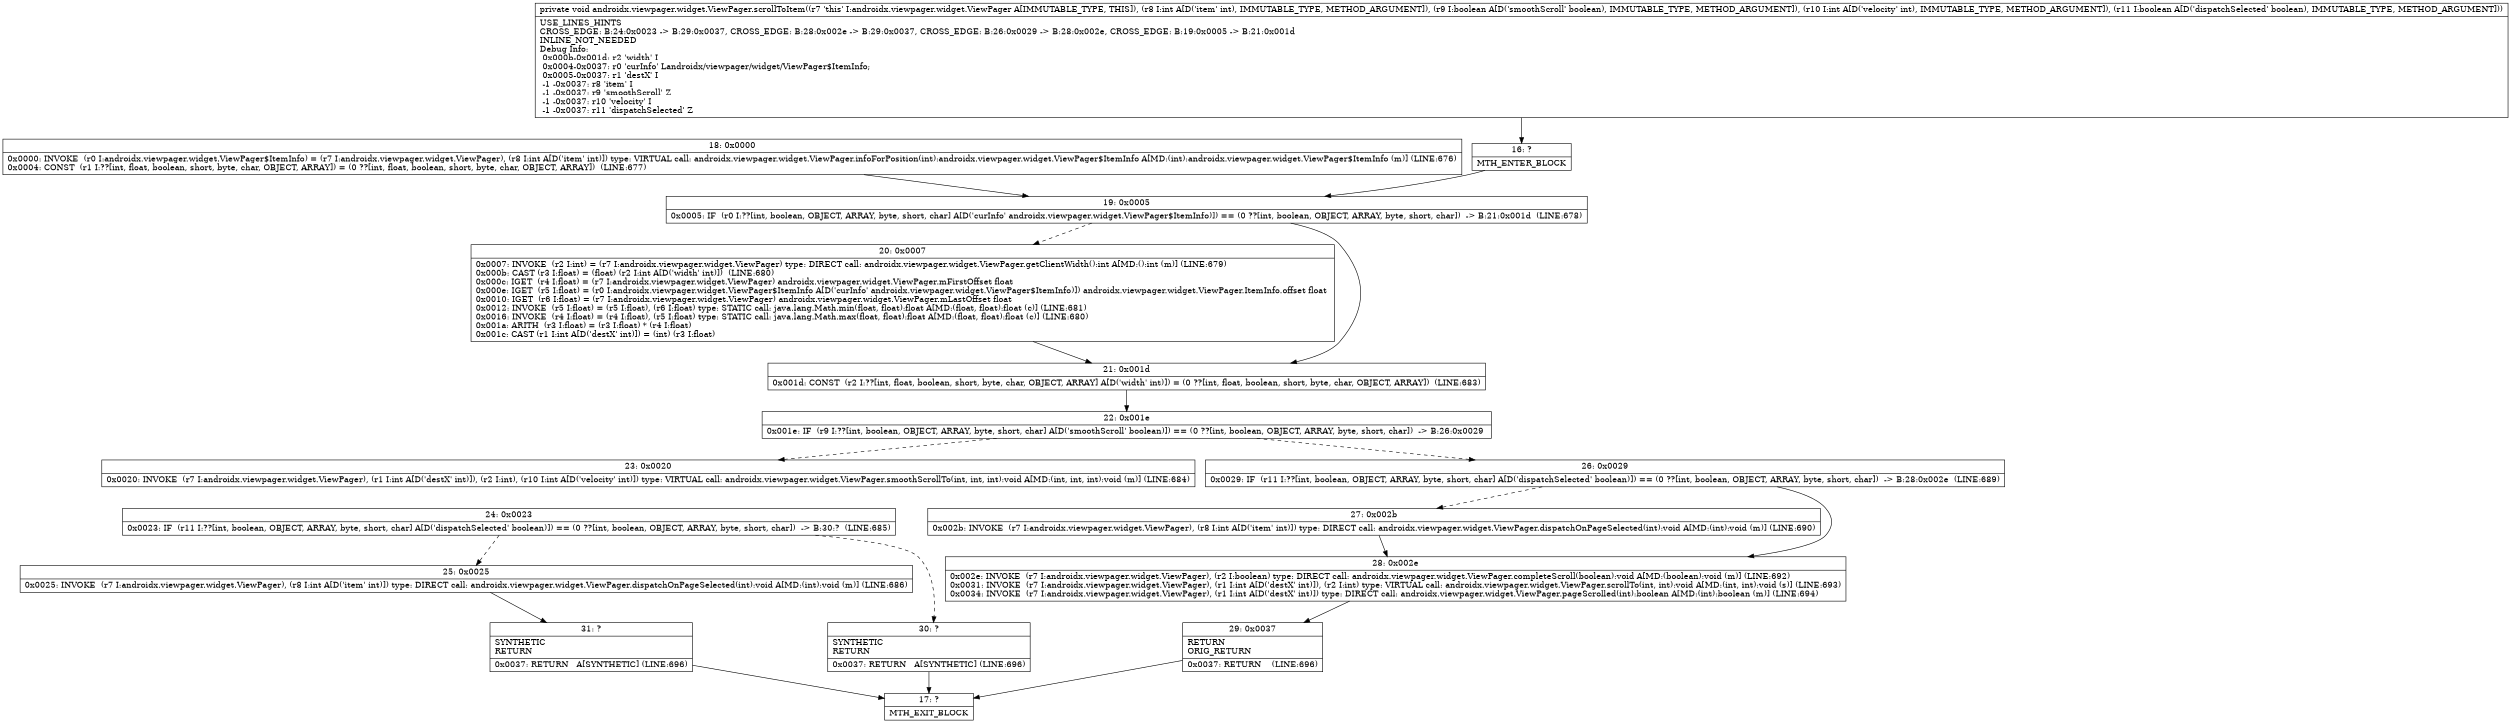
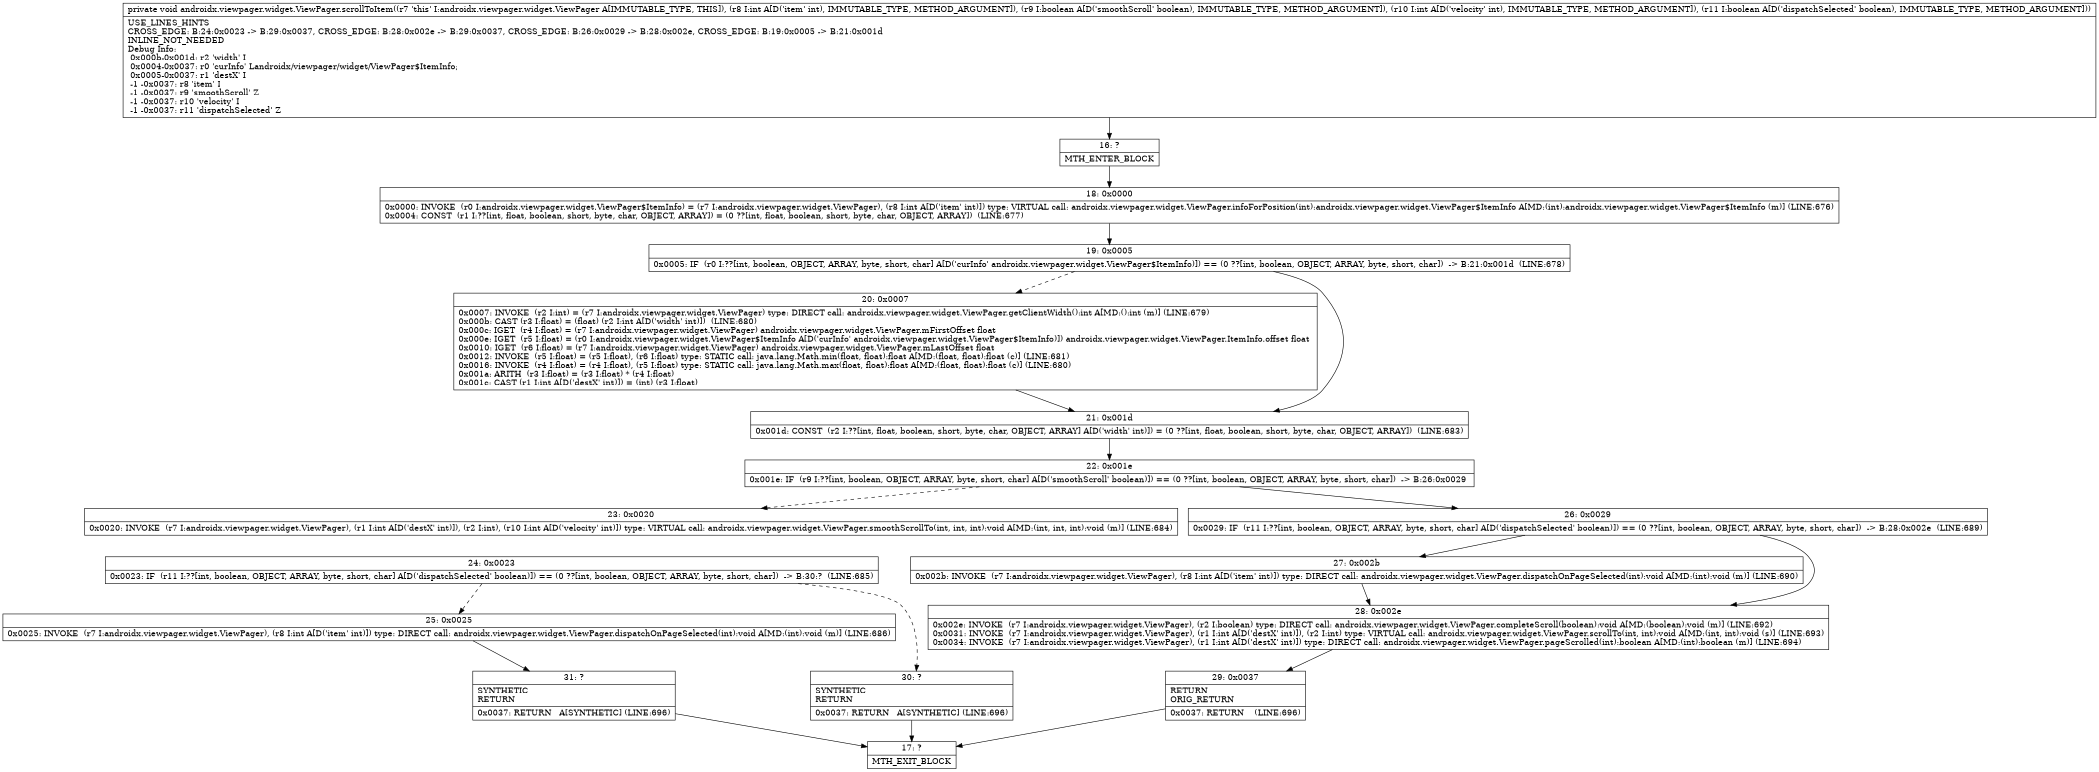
edge "16: ?" -> "19: 0x0005": now "16: ?" -> "18: 0x0000"
edge "22: 0x001e" -> "26: 0x0029": style dashed -> solid
edge "26: 0x0029" -> "27: 0x002b": style dashed -> solid
